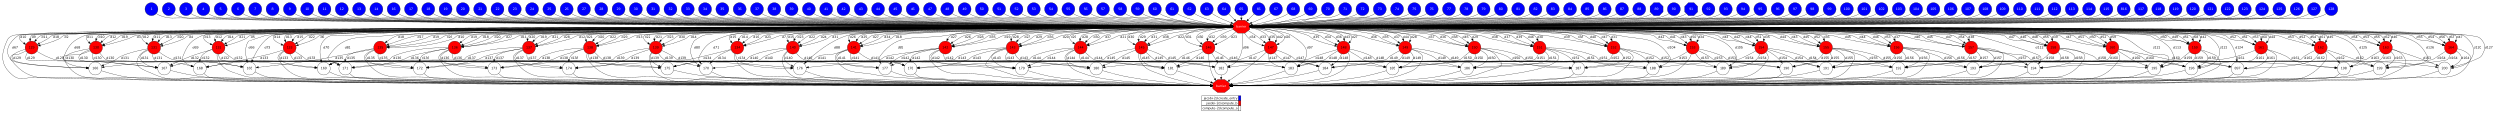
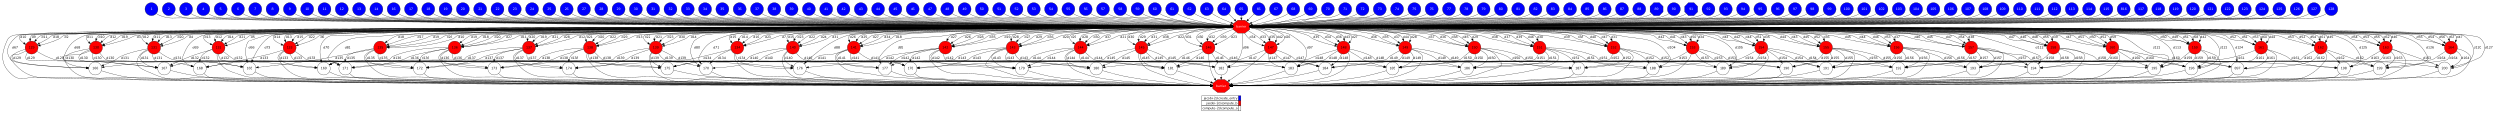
node "177": shape circle -> octagon
node "193": shape circle -> octagon
